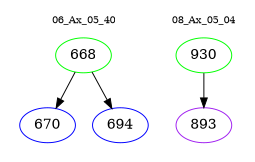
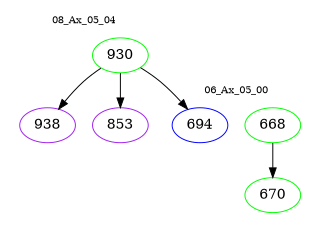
cluster "06_Ax_05_40": label "06_Ax_05_40" -> "06_Ax_05_00"
edge "668" -> "694": now "930" -> "694"
node "938": added
node "670": color blue -> green
node "893": label "893" -> "853"
